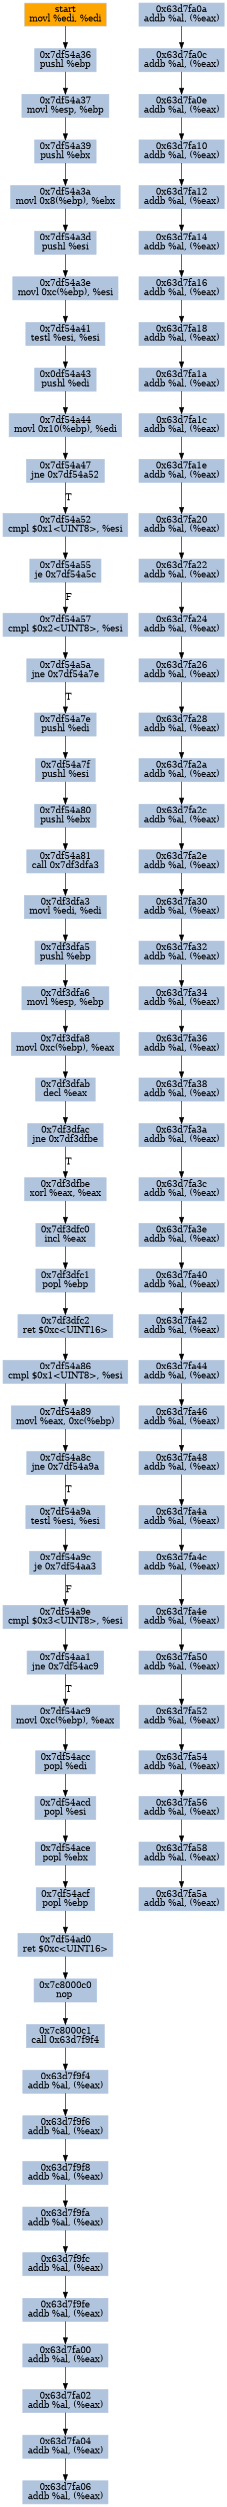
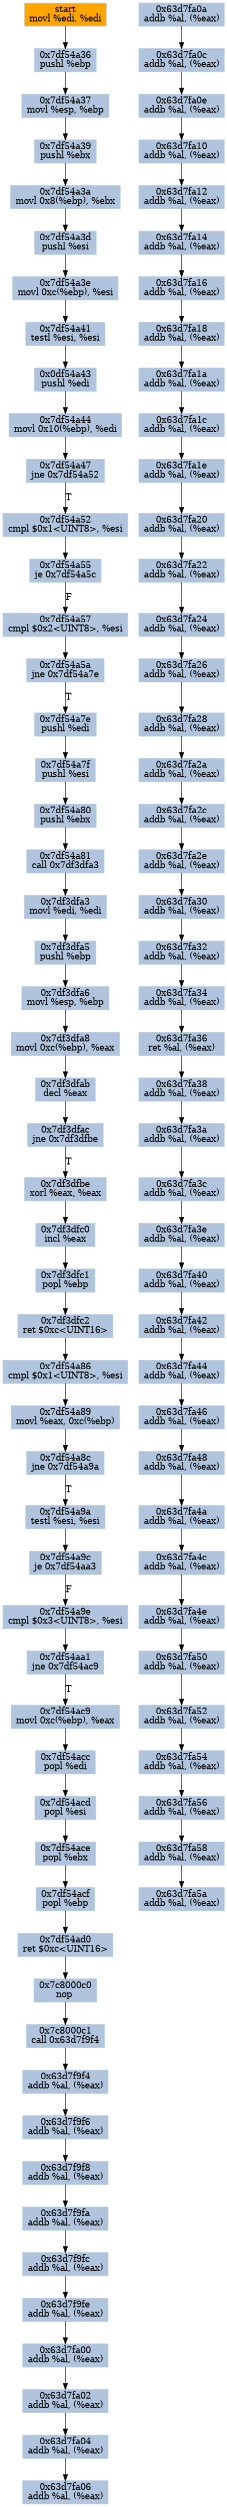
node "0x63d7fa36 addb %al, (%eax)": label "0x63d7fa36 addb %al, (%eax)" -> "0x63d7fa36 ret %al, (%eax)"
